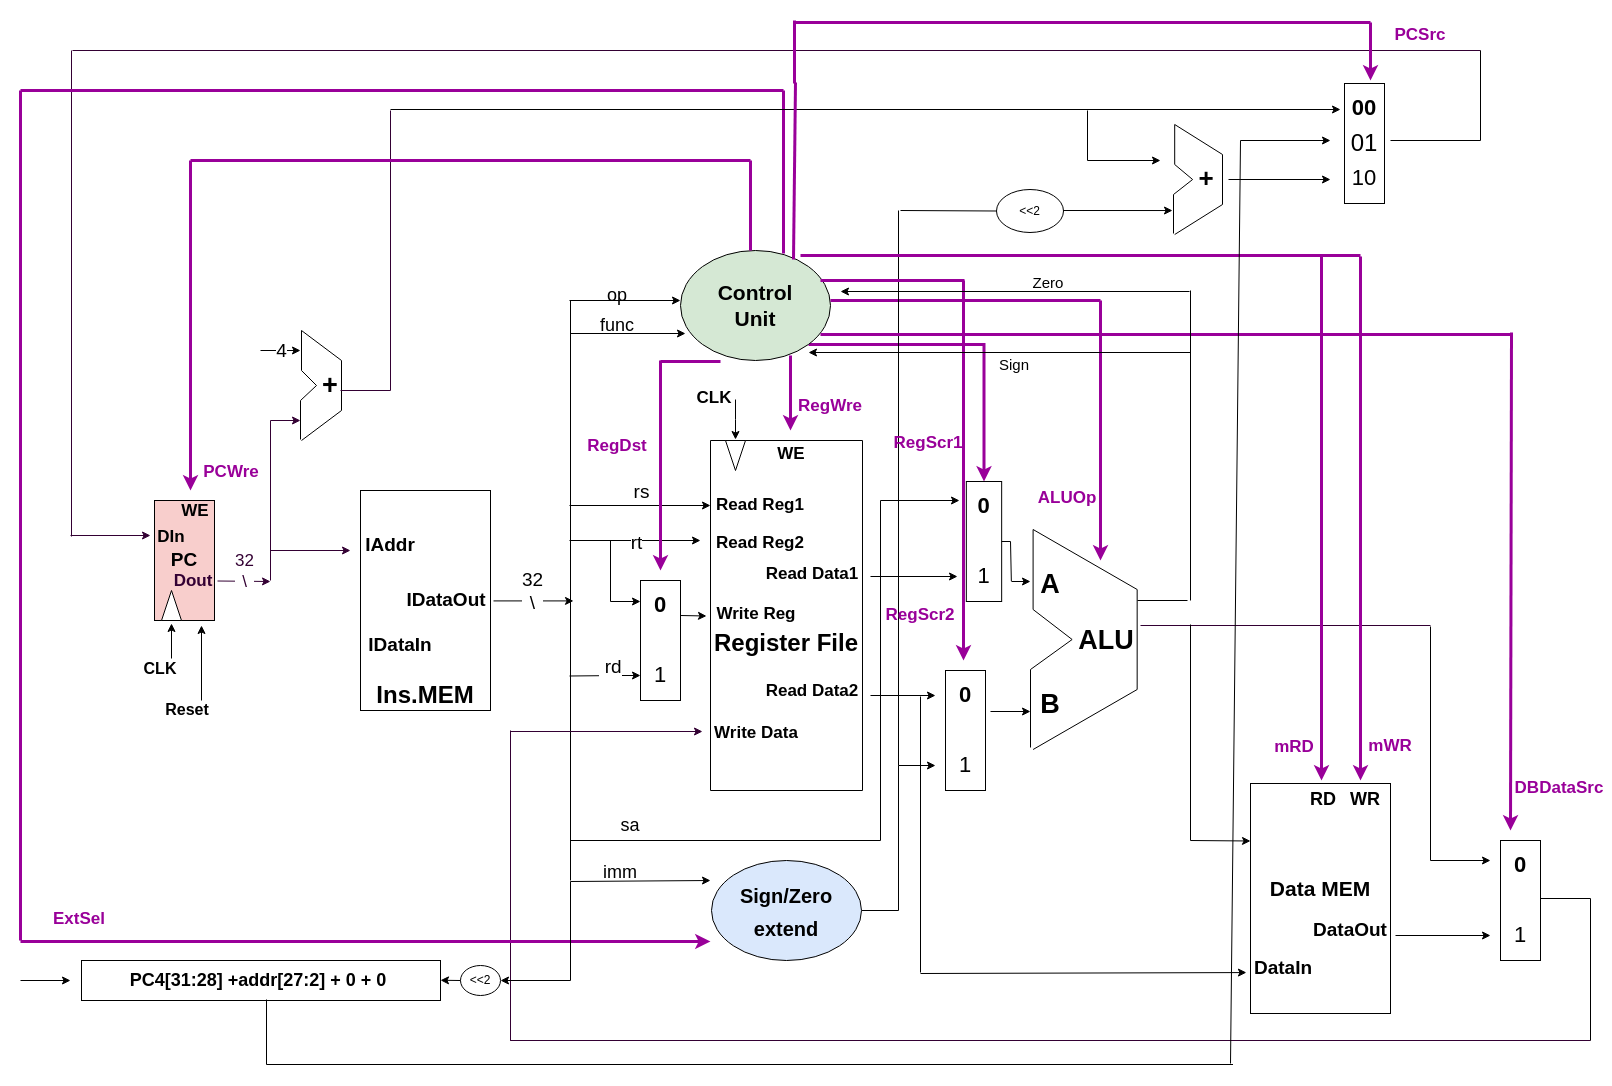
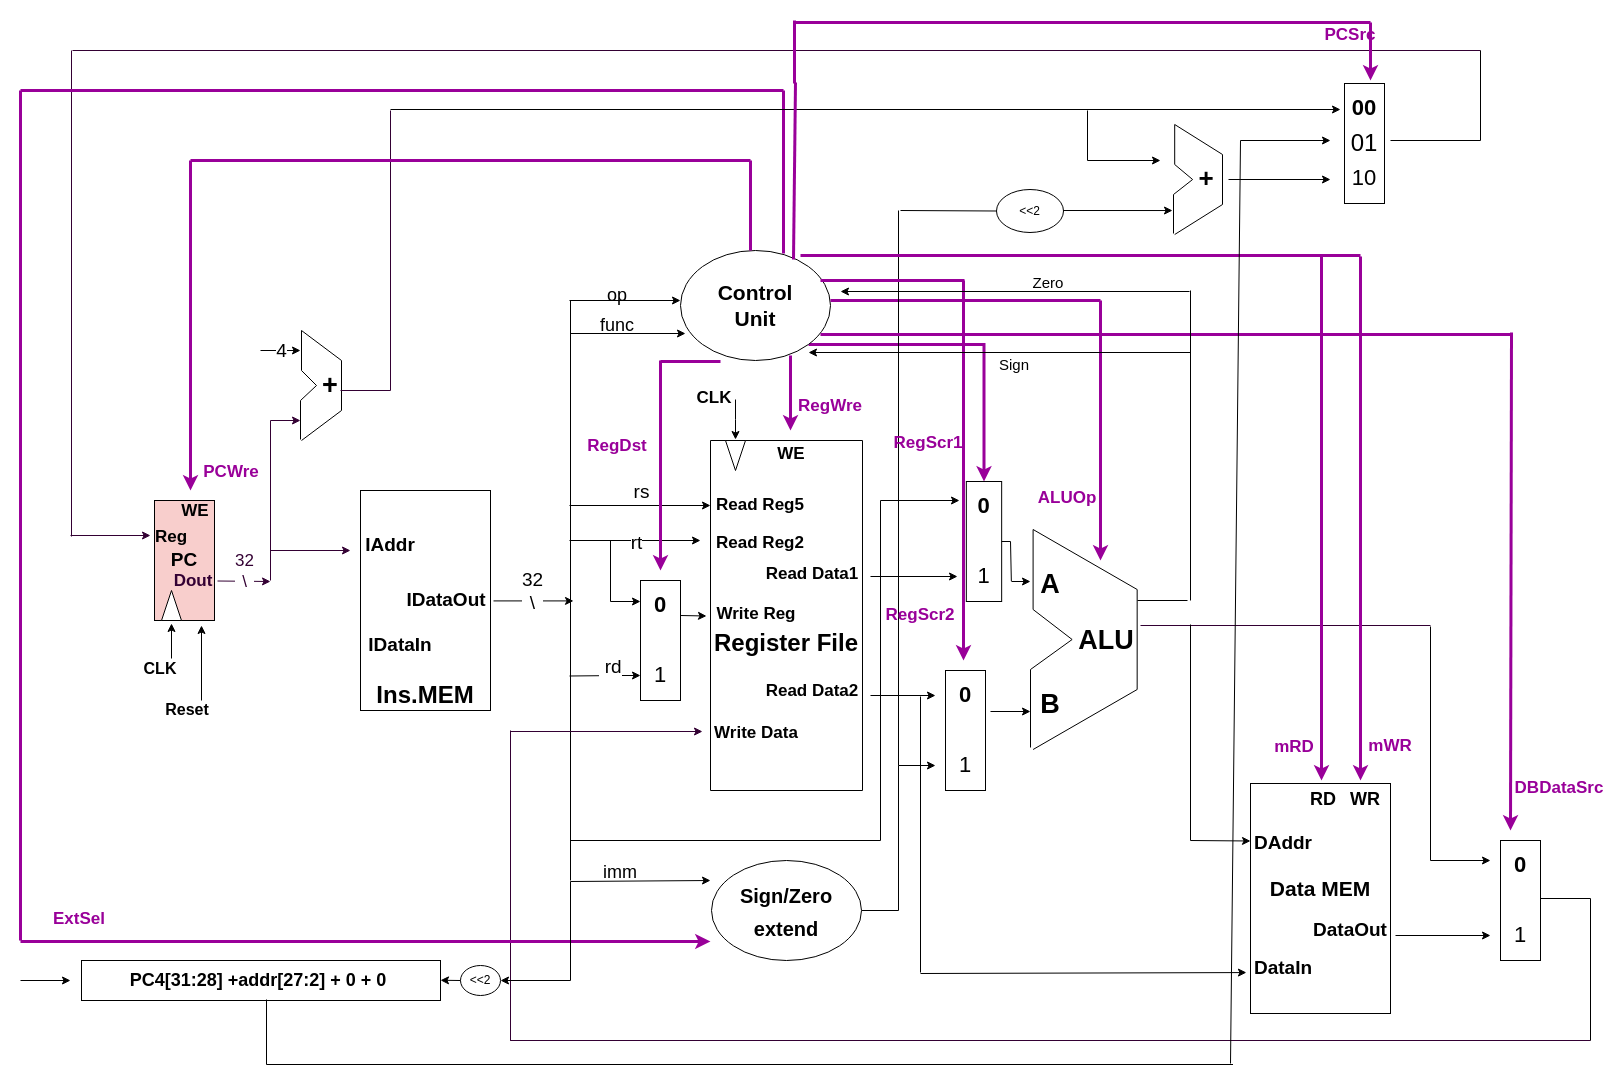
node "PCSrc": moved (1421, 36) -> (1351, 36)
node "Control Unit": fillcolor #d5e8d4 -> #ffffff
node "Read Reg1": label "Read Reg1" -> "Read Reg5"
node "DIn": label "DIn" -> "Reg"
node "sa": removed
node "DAddr": added
node "Sign/Zero extend": fillcolor #dae8fc -> #ffffff
